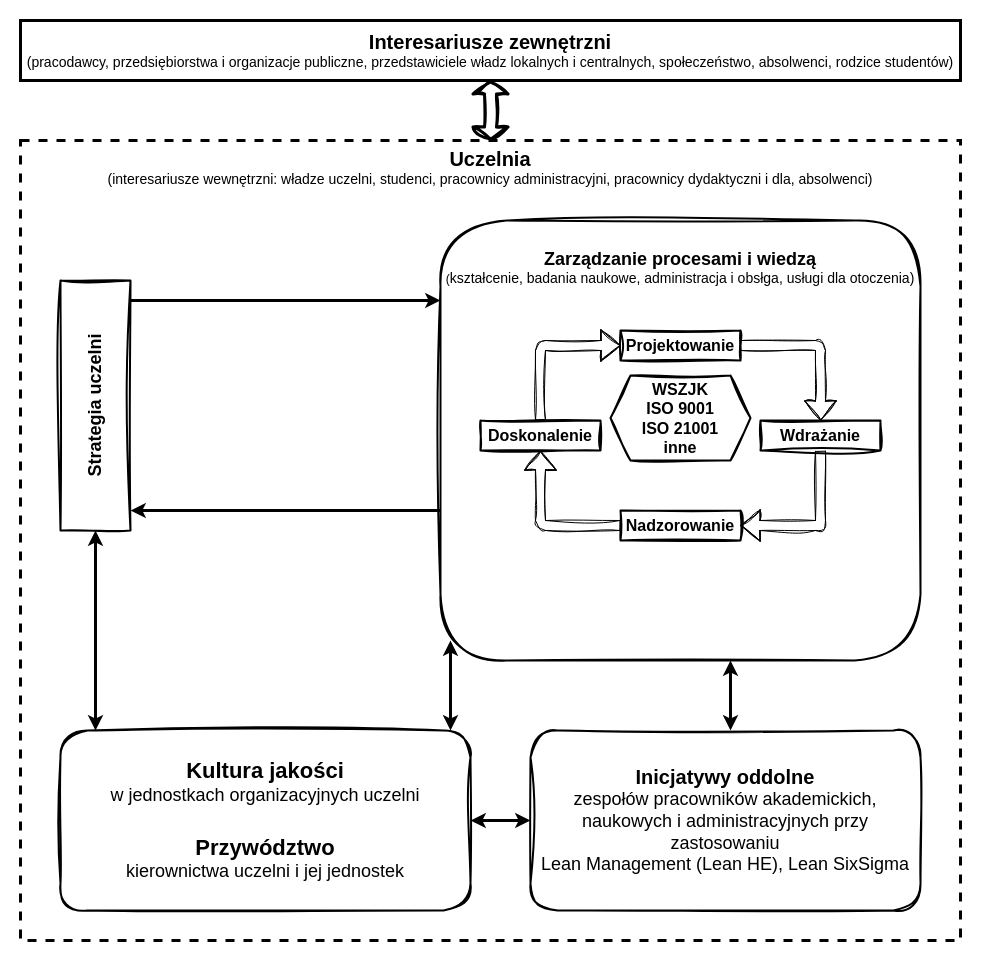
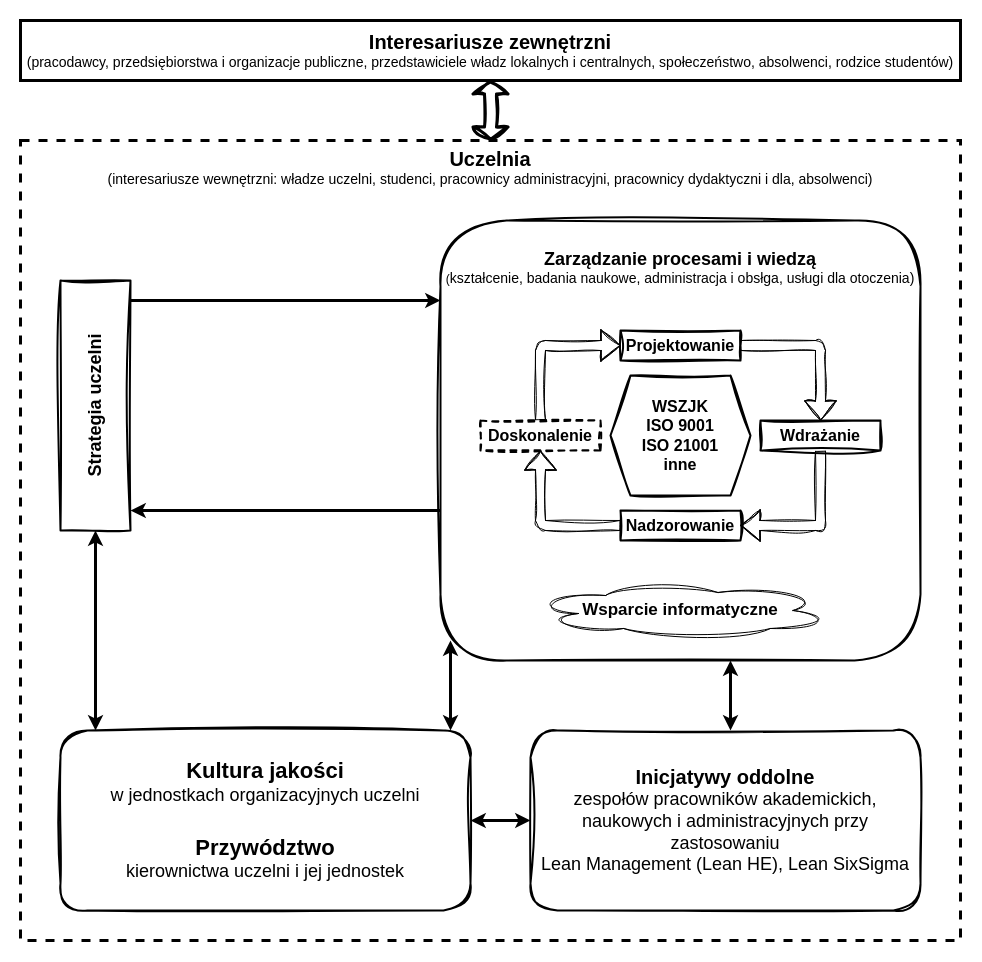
node "WSZJK ISO 9001 ISO 21001 inne": size 140x85 -> 140x120
node "Doskonalenie": style solid -> dashed
node "Wsparcie informatyczne": added
